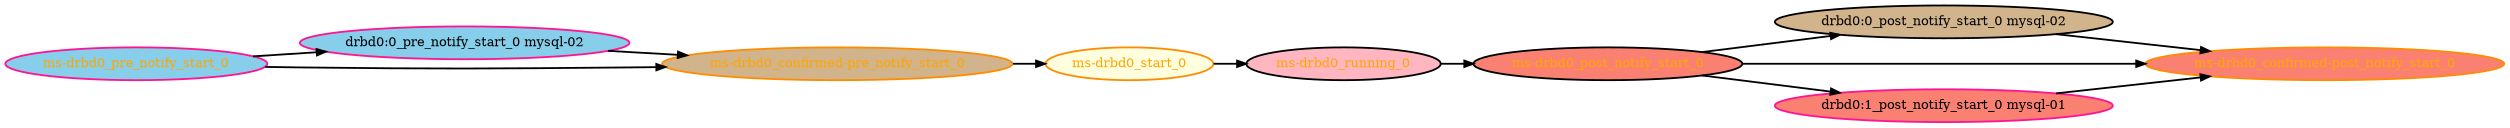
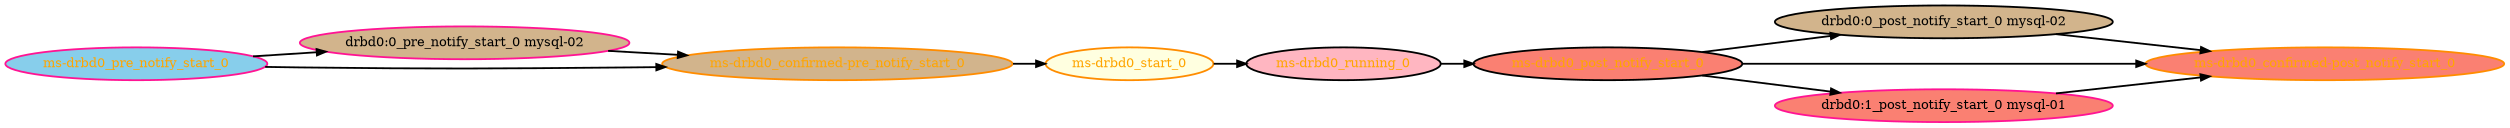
node "drbd0:0_pre_notify_start_0 mysql-02": fillcolor skyblue -> tan
